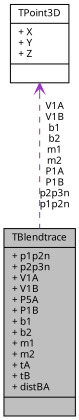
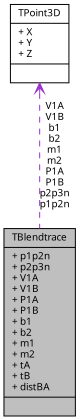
node "TBlendtrace": text "+ P5A" -> "+ P1A"
